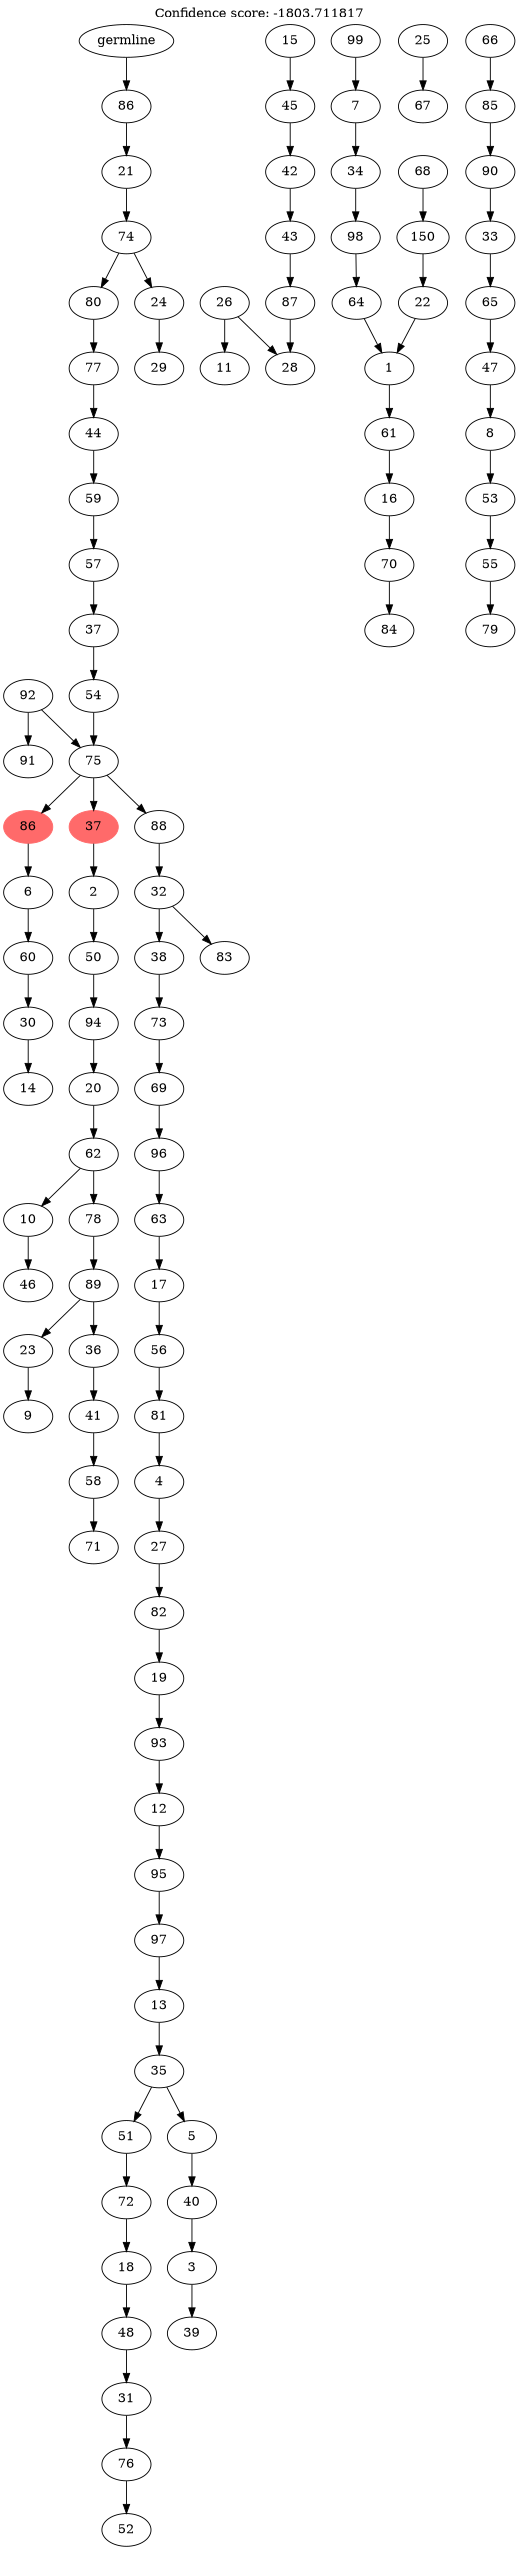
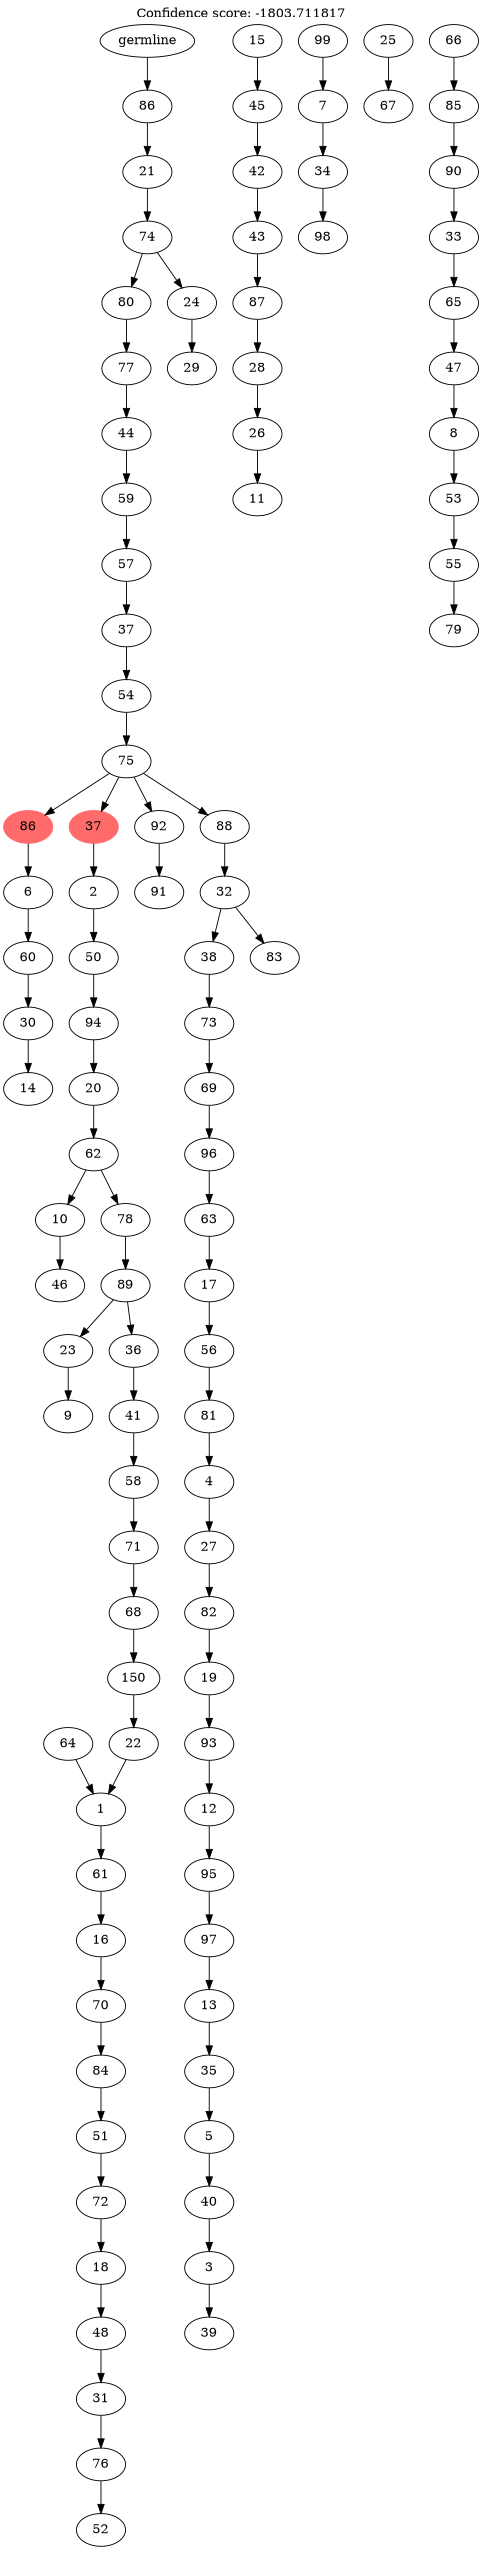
edge "98" -> "64": removed
edge "26" -> "28": reversed
edge "92" -> "75": reversed
edge "71" -> "68": added
edge "35" -> "51": now "84" -> "51"
